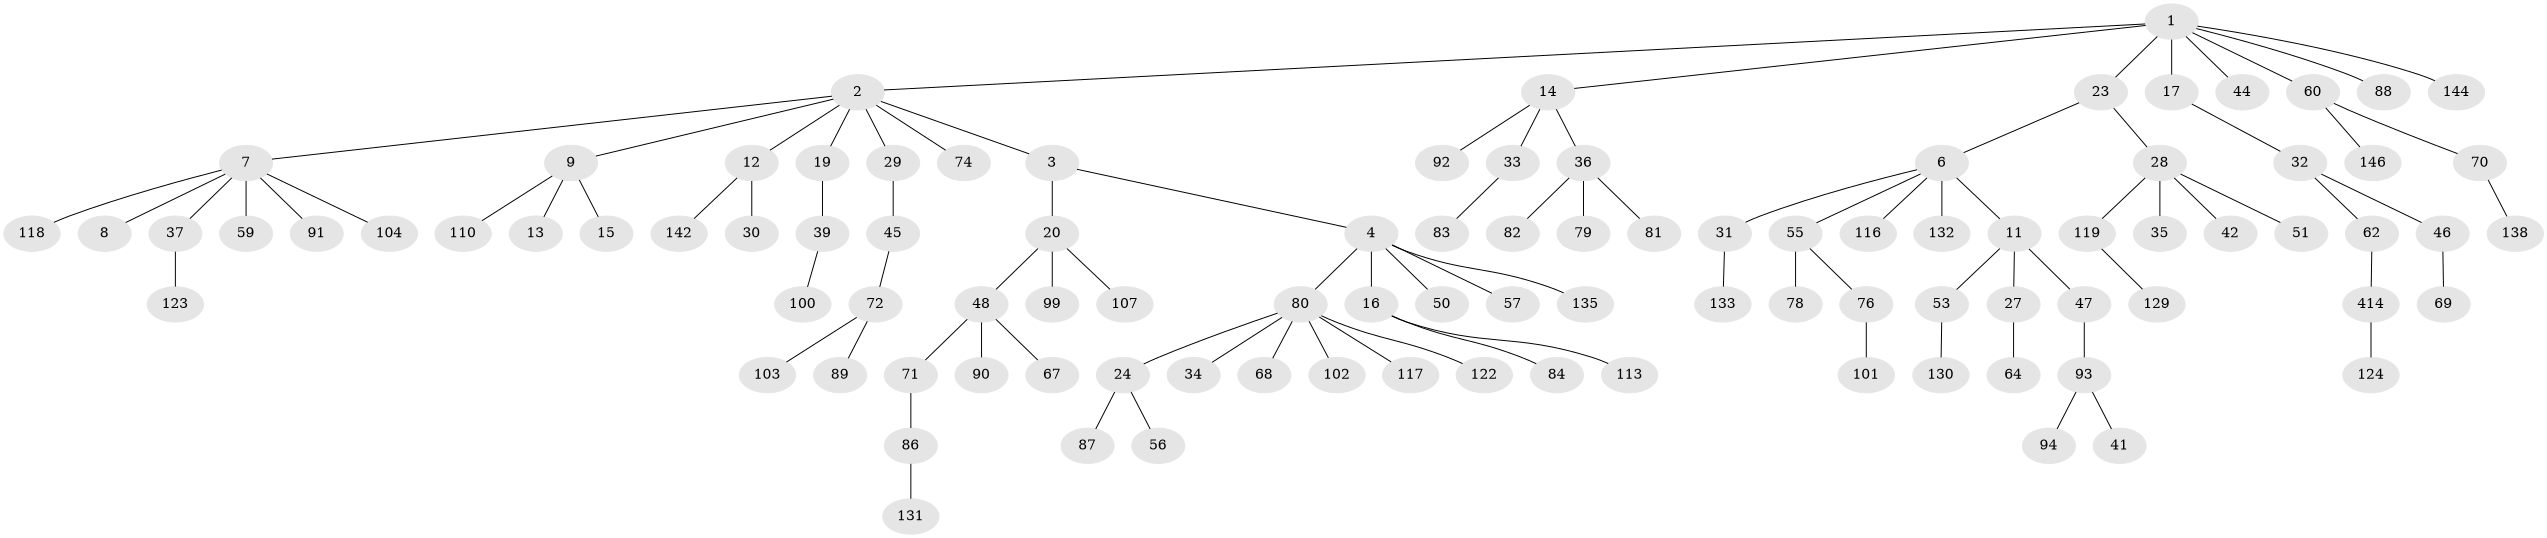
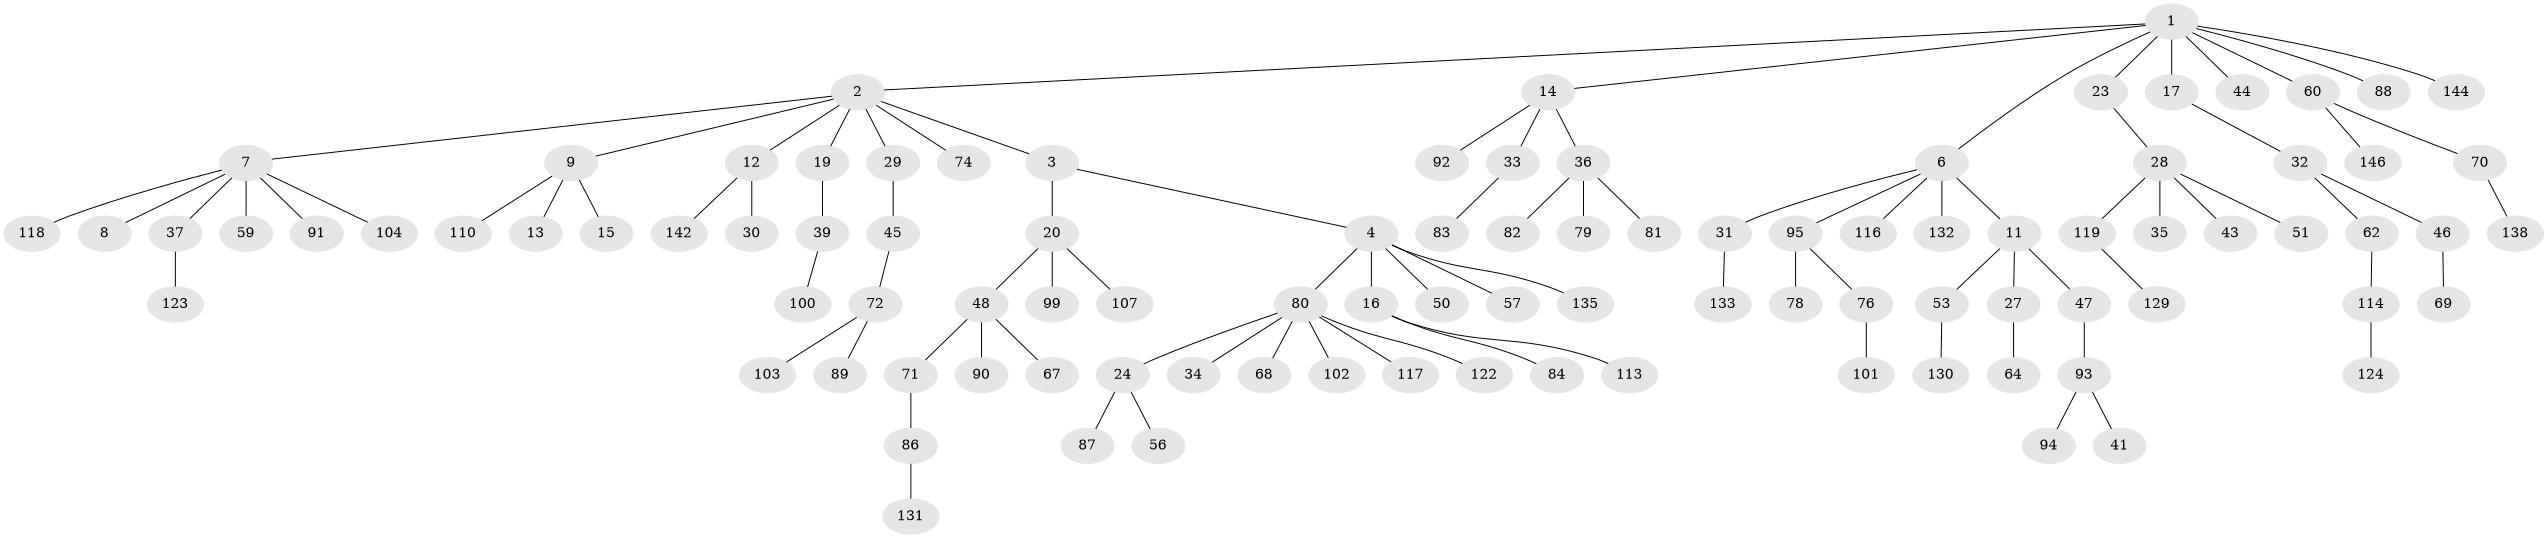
edge "23" -- "6": now "1" -- "6"
node "55": label "55" -> "95"
node "42": label "42" -> "43"
node "414": label "414" -> "114"
